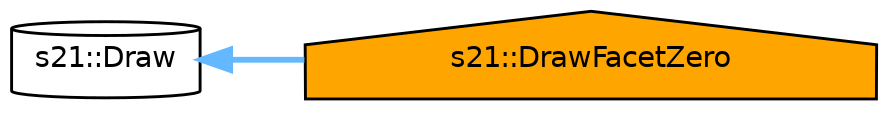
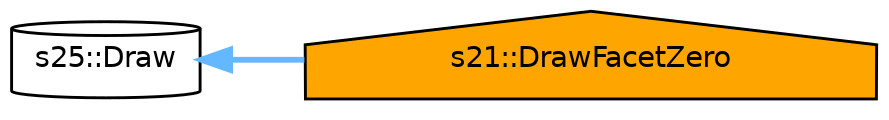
node "s21::Draw": label "s21::Draw" -> "s25::Draw"
